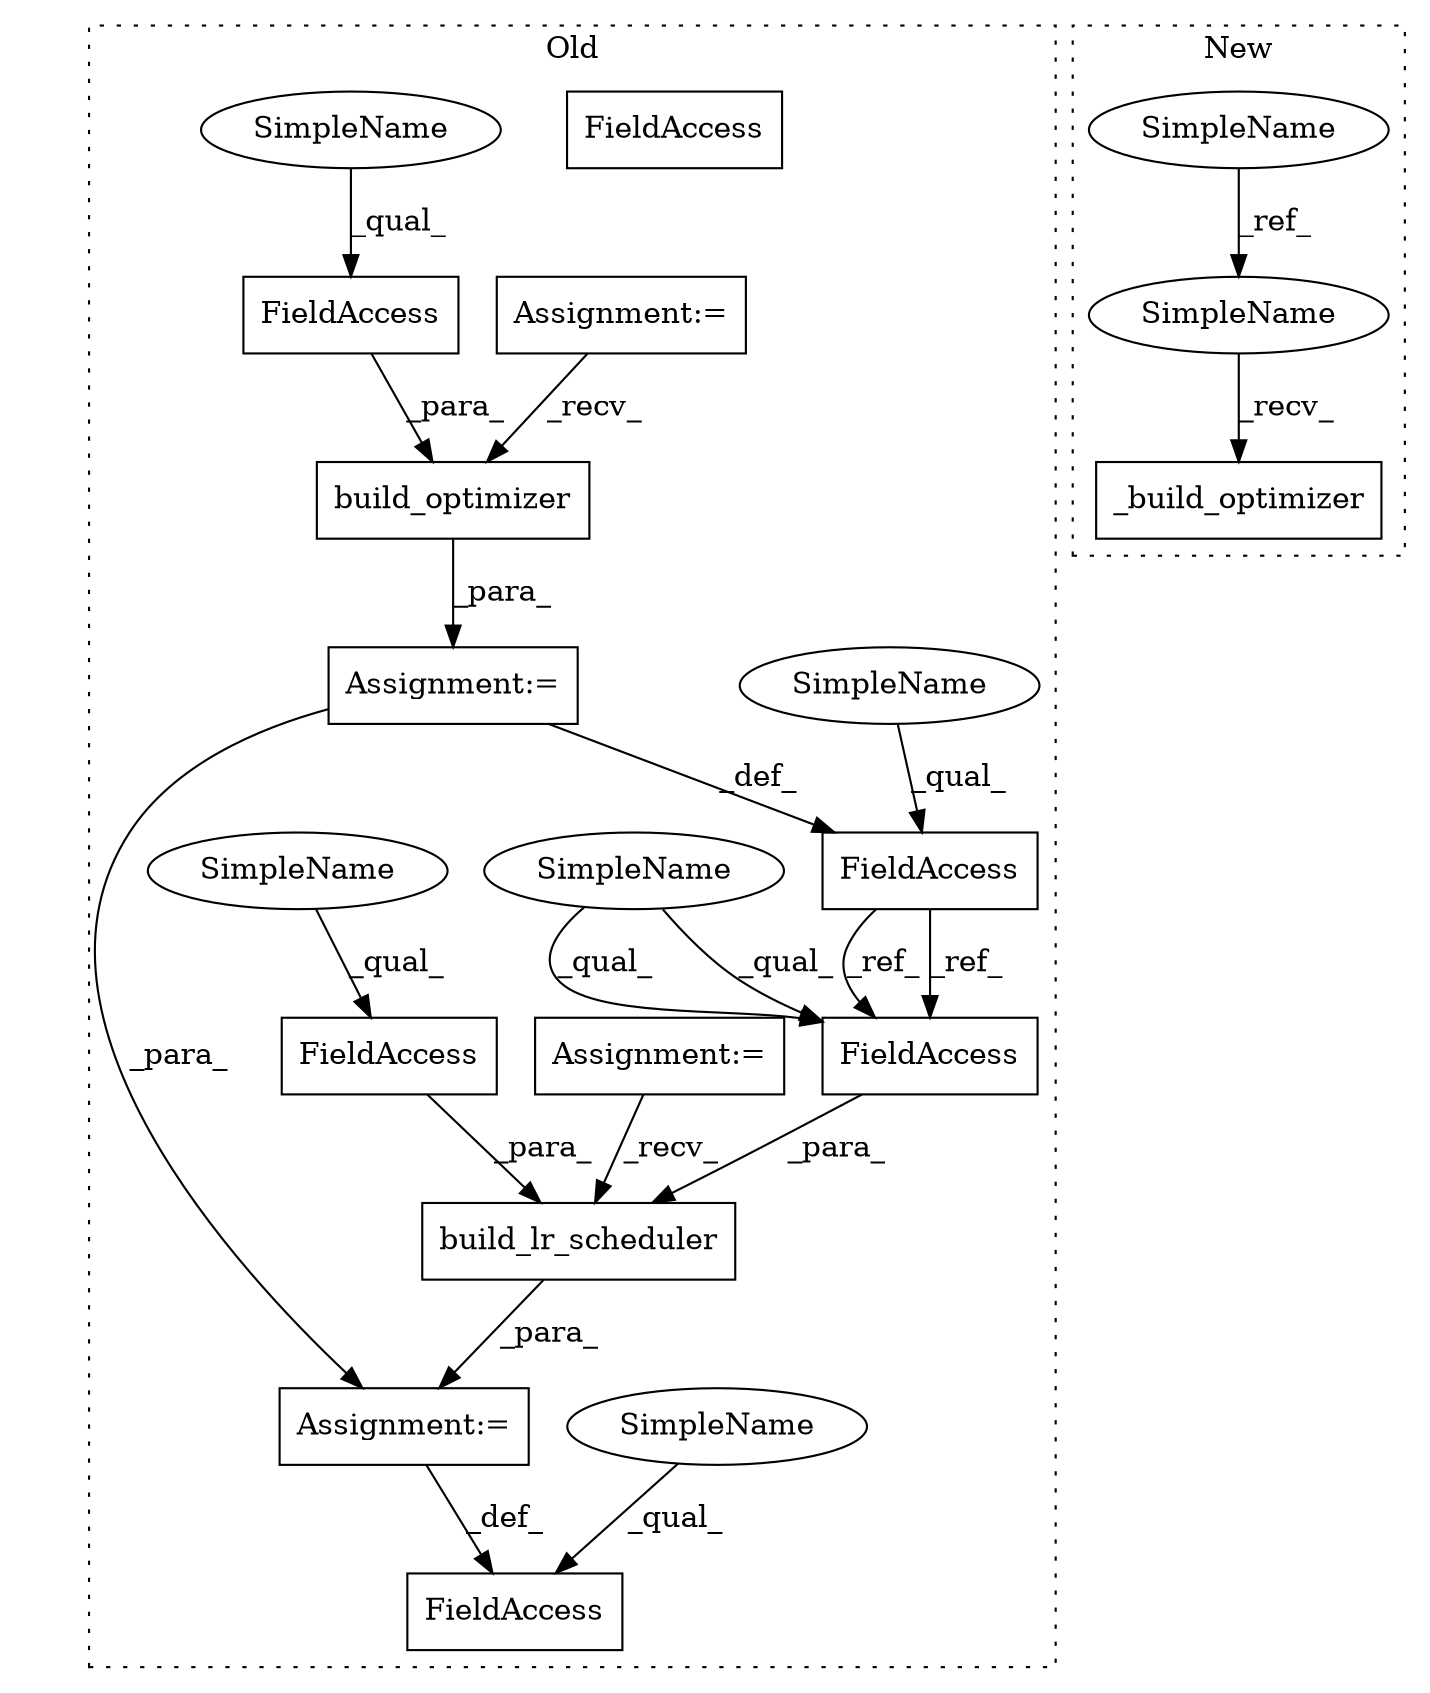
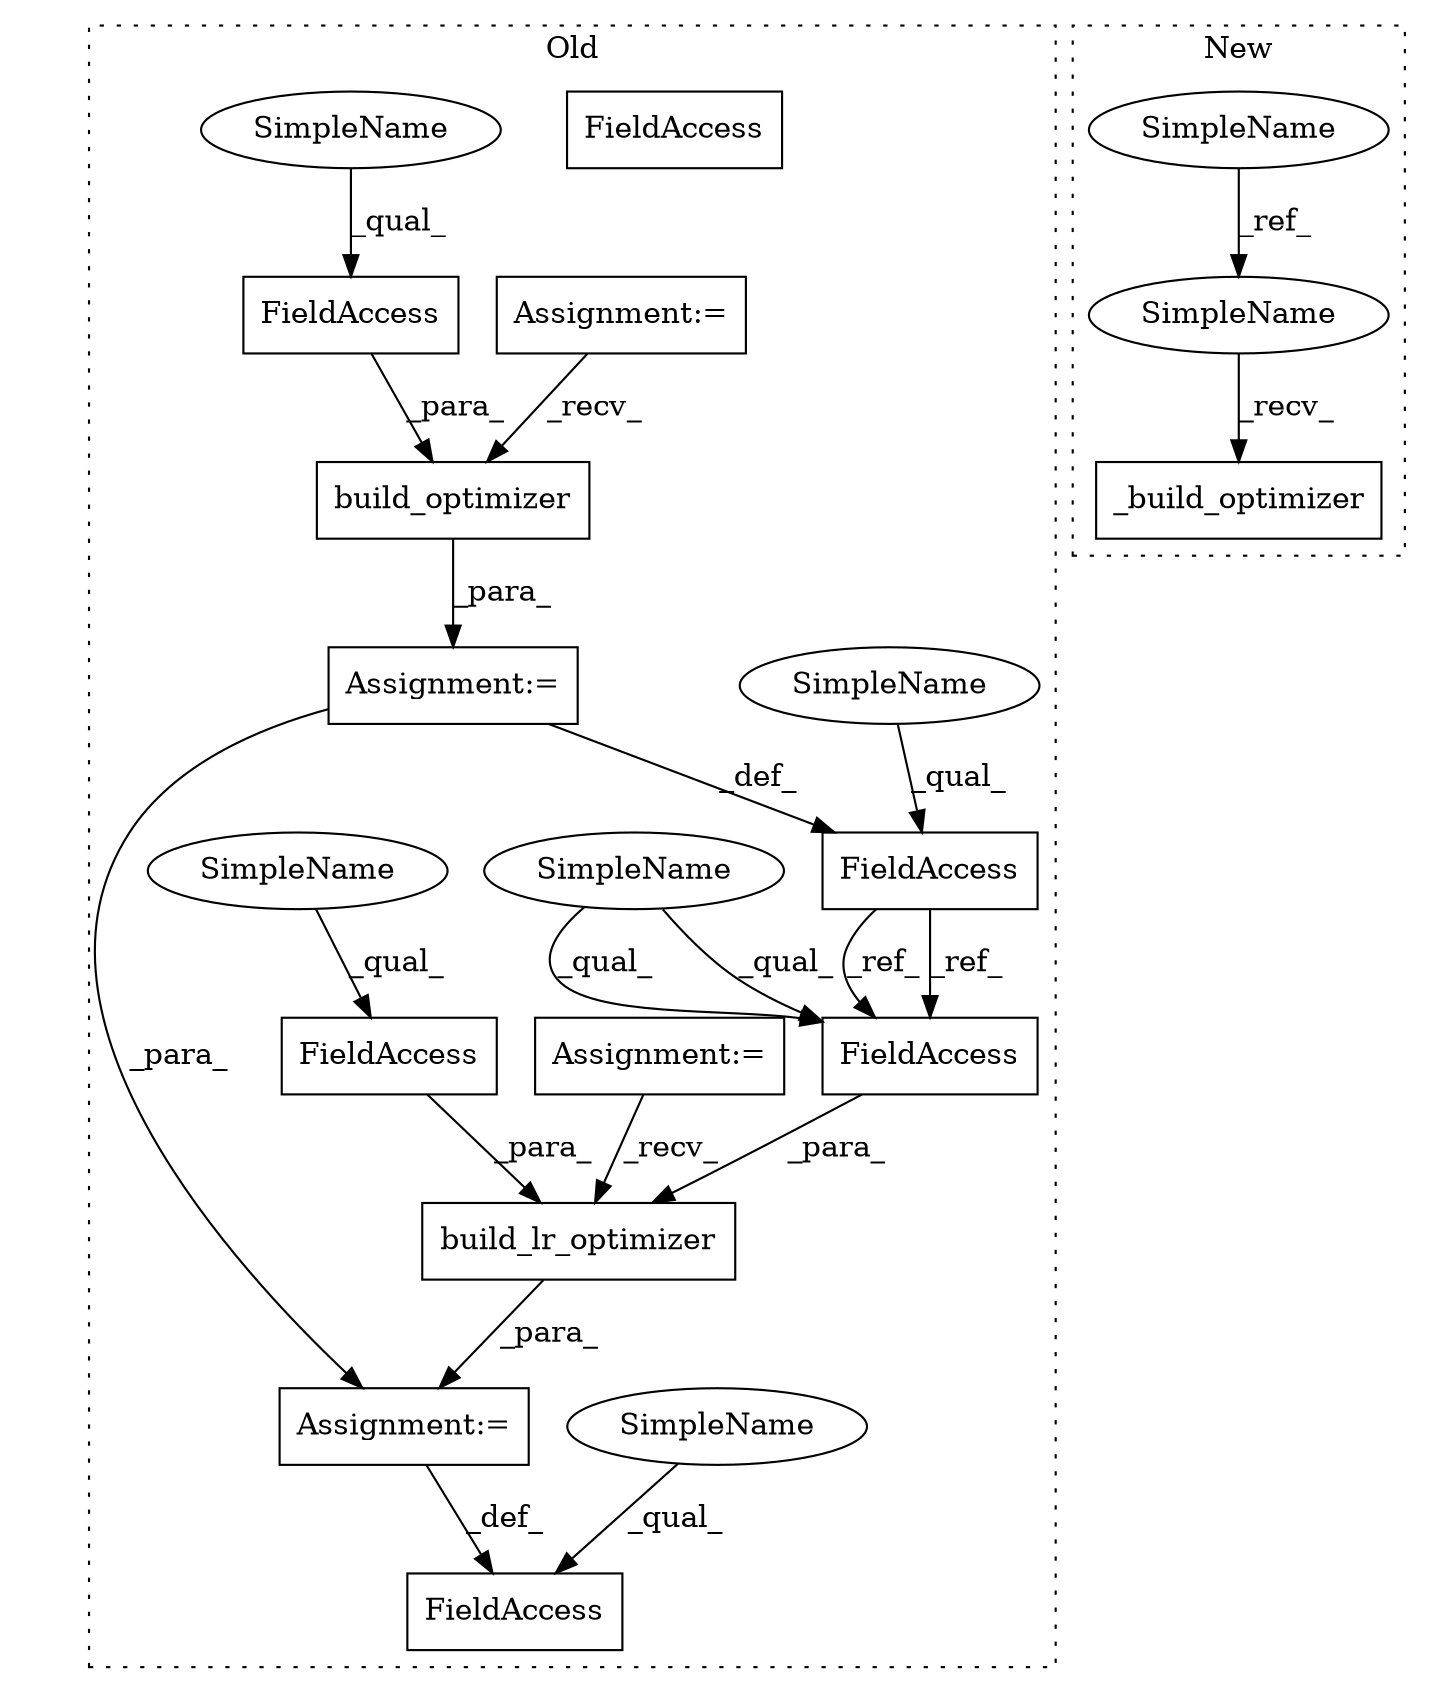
node "build_lr_scheduler": label "build_lr_scheduler" -> "build_lr_optimizer"
